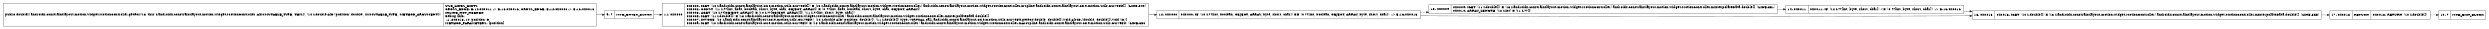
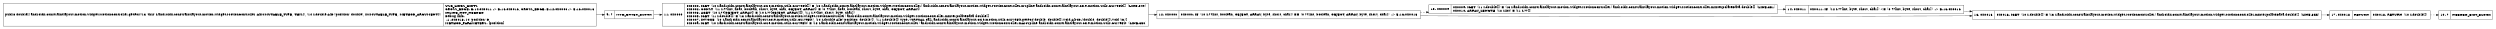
node "10: ?": text "MTH_EXIT_BLOCK" -> "NEEDED_EXIT_BLOCK"
